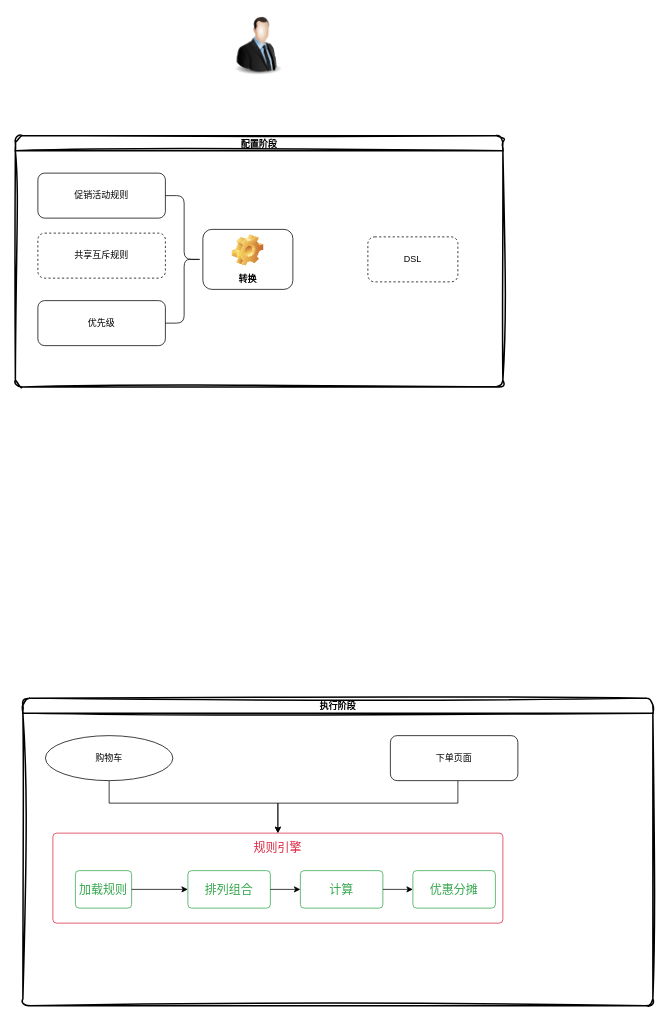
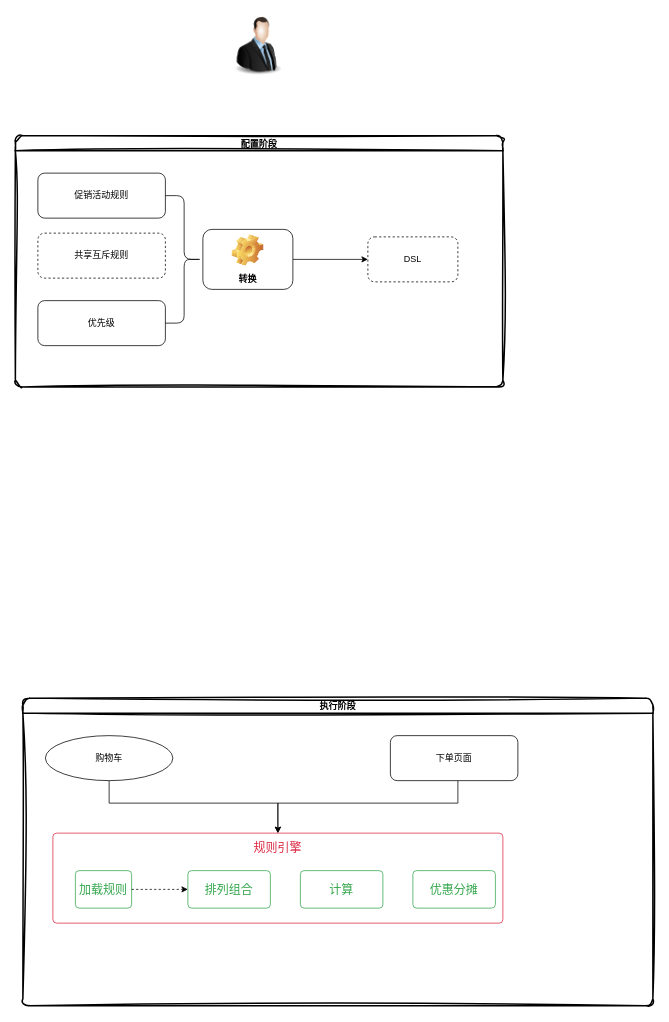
edge "转换" -> "DSL": added
edge "加载规则" -> "排列组合": style solid -> dashed
edge "排列组合" -> "计算": removed
edge "计算" -> "优惠分摊": removed
